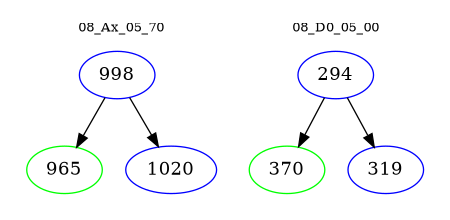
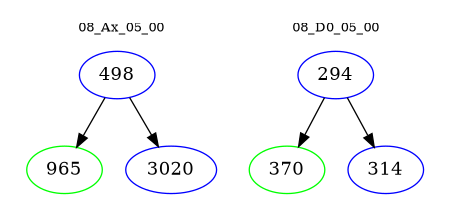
cluster "08_Ax_05_70": label "08_Ax_05_70" -> "08_Ax_05_00"
node "998": label "998" -> "498"
node "1020": label "1020" -> "3020"
node "319": label "319" -> "314"
